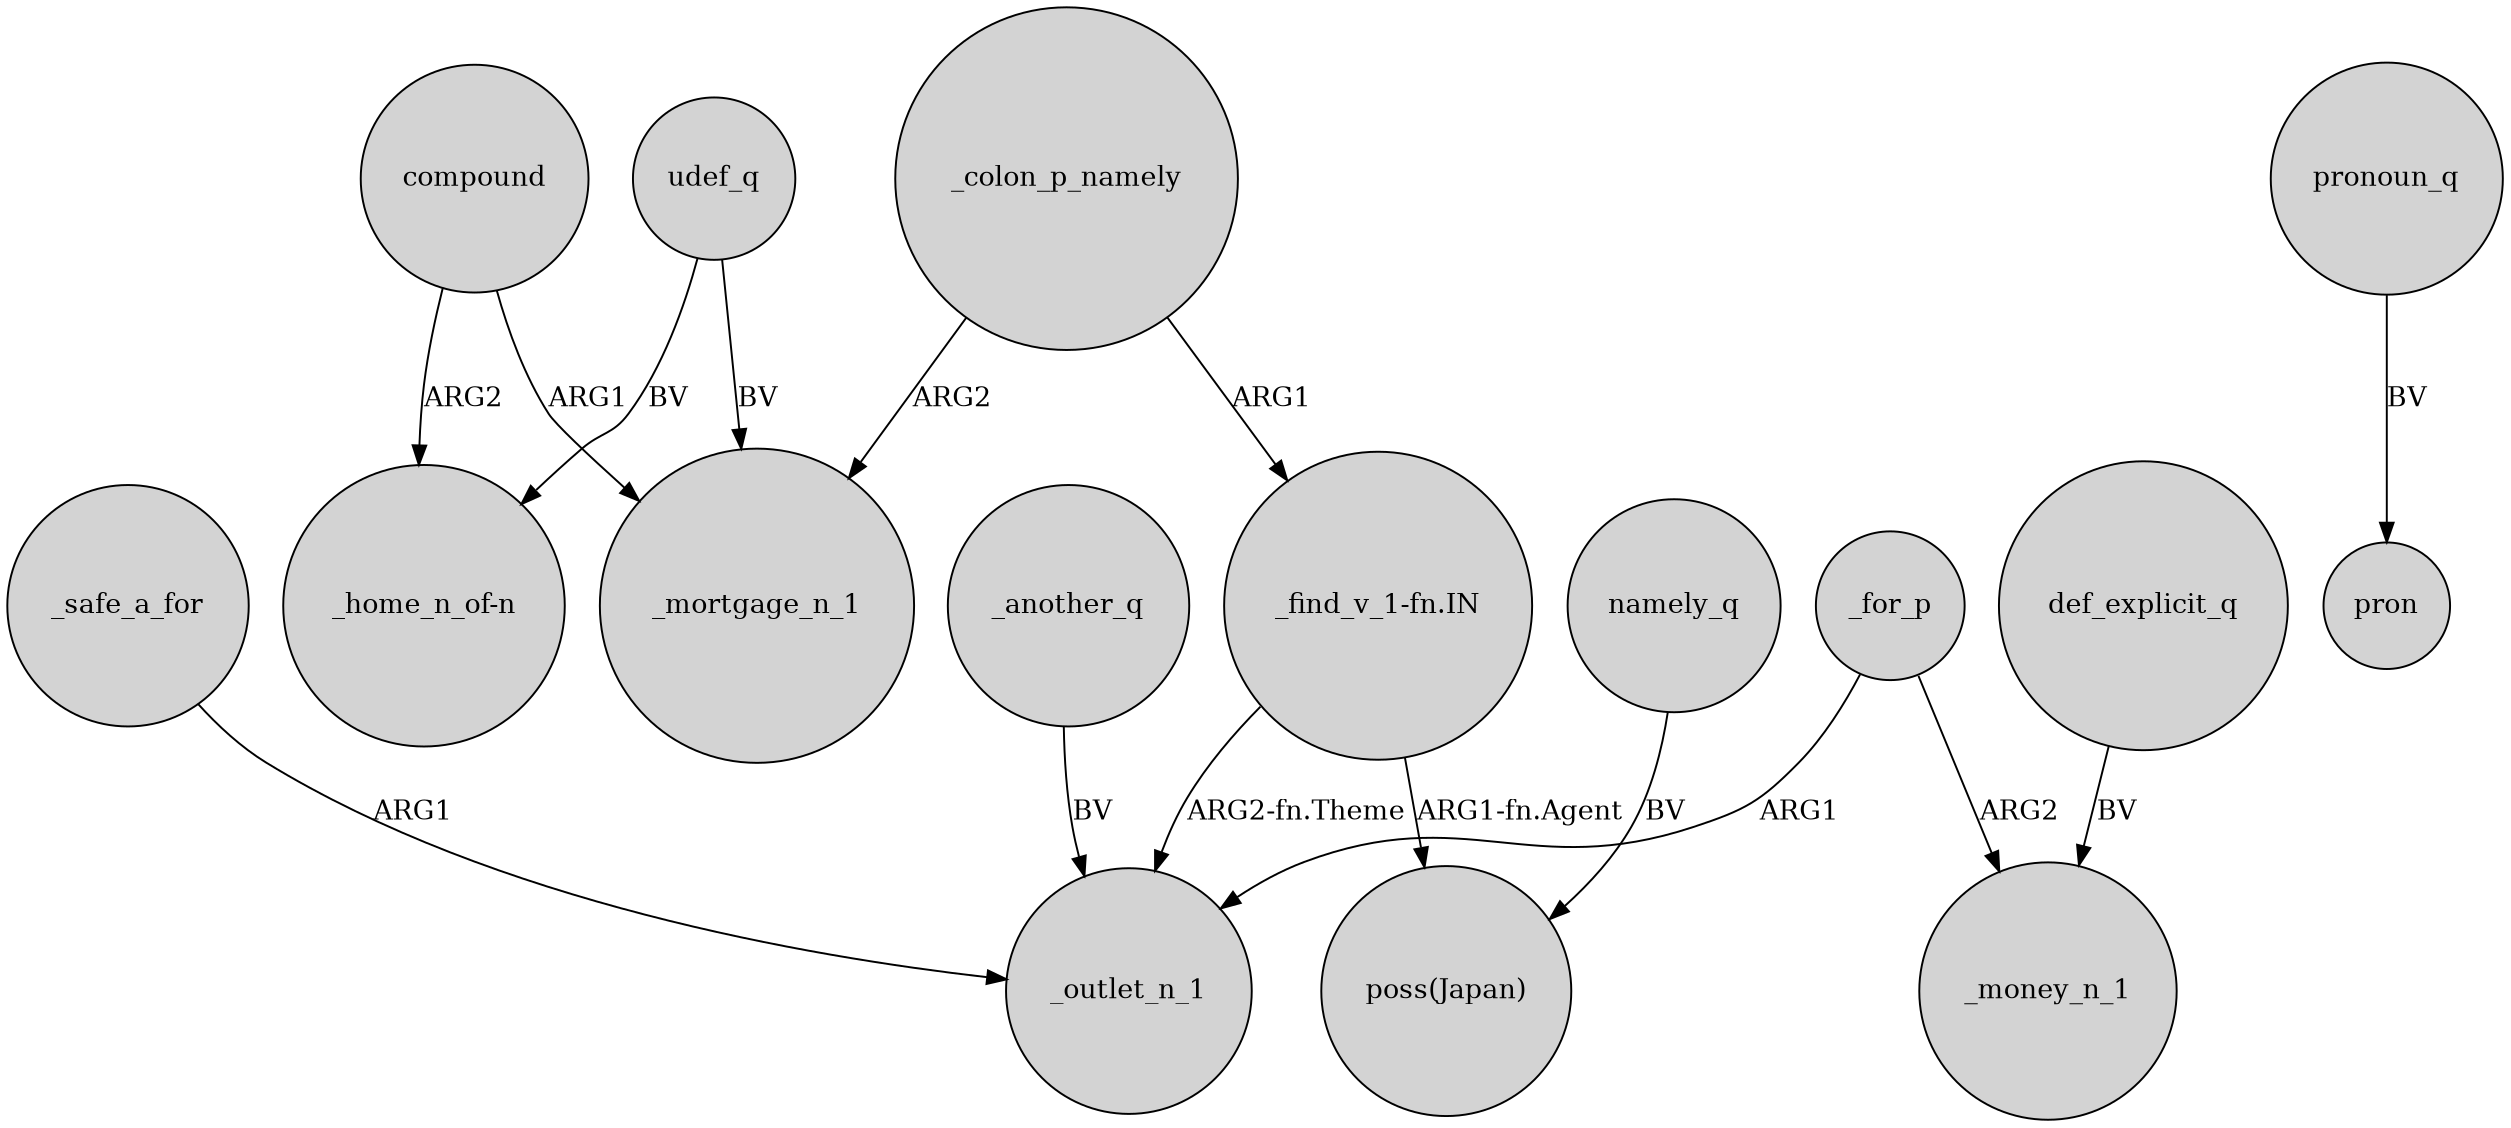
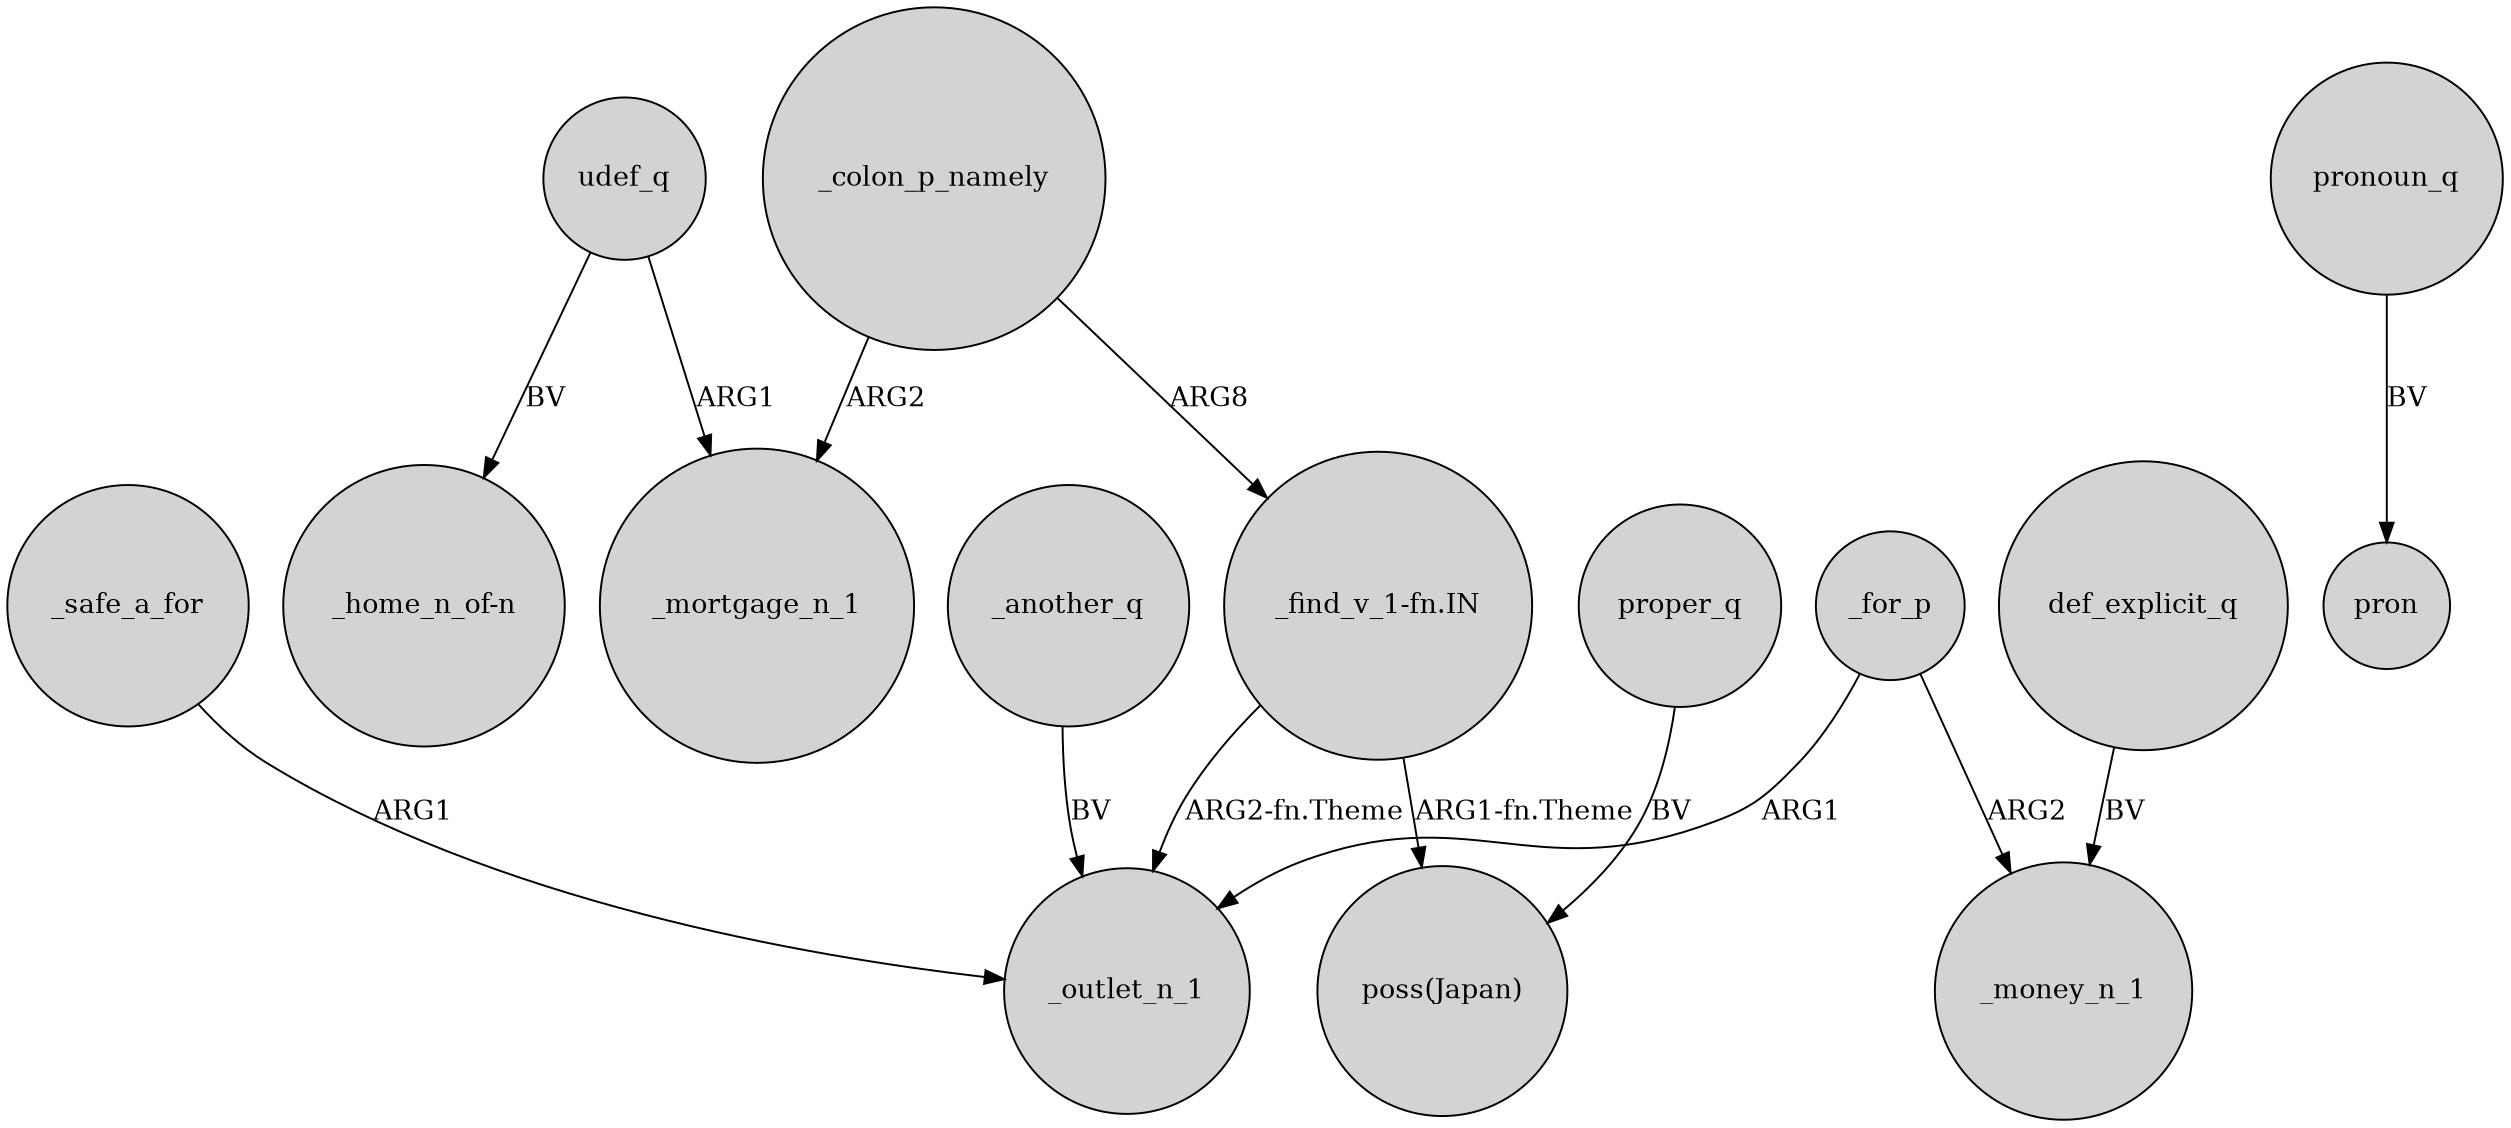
node "compound": removed
edge "udef_q" -> "_mortgage_n_1": label "BV" -> "ARG1"
edge "_colon_p_namely" -> "_find_v_1-fn.IN": label "ARG1" -> "ARG8"
node "namely_q": label "namely_q" -> "proper_q"
edge "_find_v_1-fn.IN" -> "poss(Japan)": label "ARG1-fn.Agent" -> "ARG1-fn.Theme"
